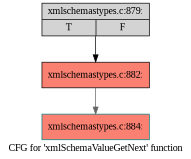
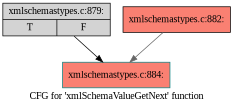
edge "xmlschemastypes.c:879:" -> "xmlschemastypes.c:882:": now "xmlschemastypes.c:879:" -> "xmlschemastypes.c:884:"
